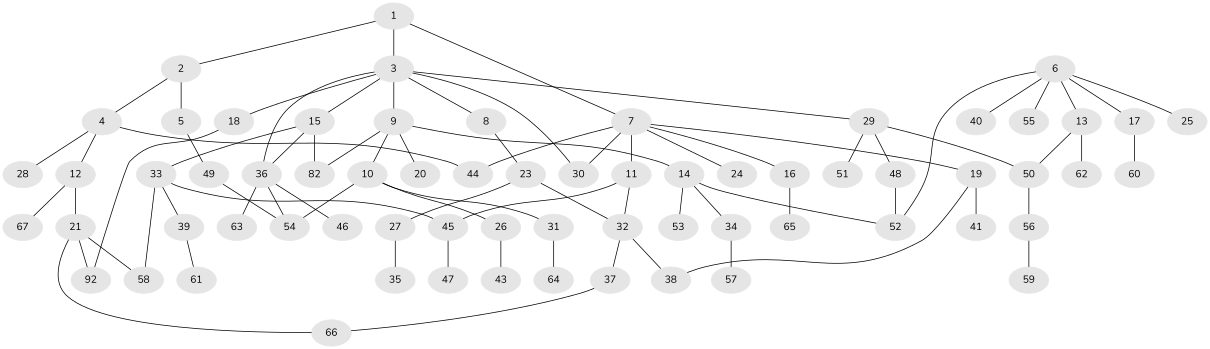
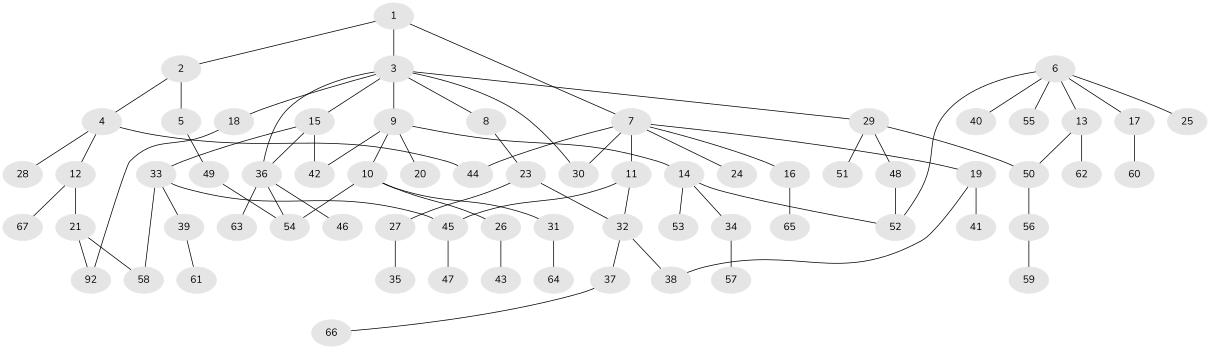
node "82": label "82" -> "42"
edge "21" -- "66": removed
